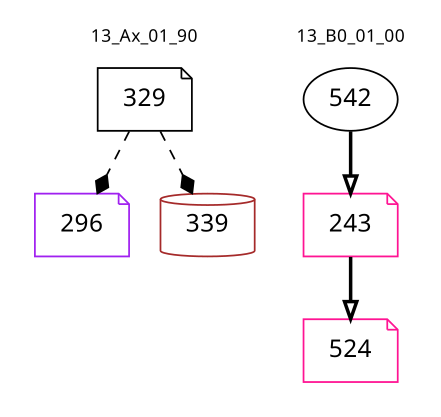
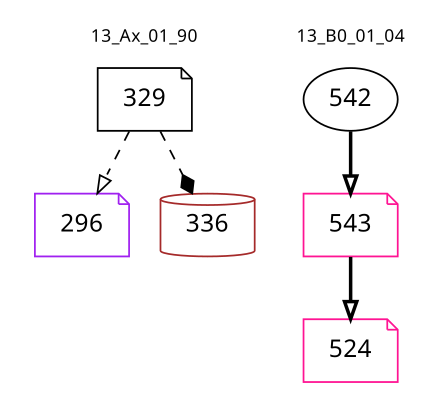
cluster "13_B0_01_00": label "13_B0_01_00" -> "13_B0_01_04"
edge "329" -> "296": arrowhead diamond -> onormal
node "339": label "339" -> "336"
node "243": label "243" -> "543"
